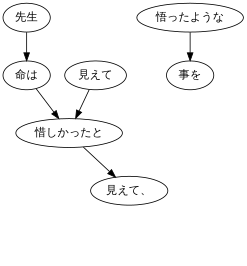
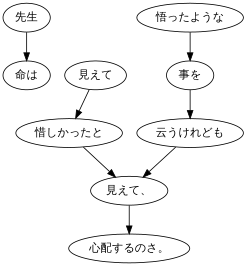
edge "命は" -> "惜しかったと": removed
node "云うけれども": added
node "心配するのさ。": added
